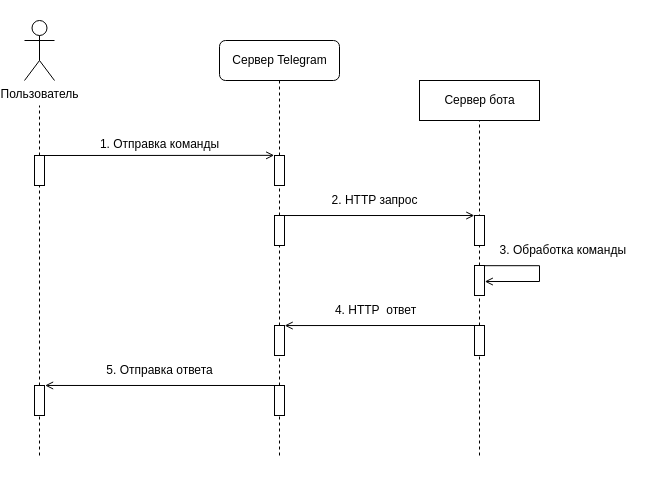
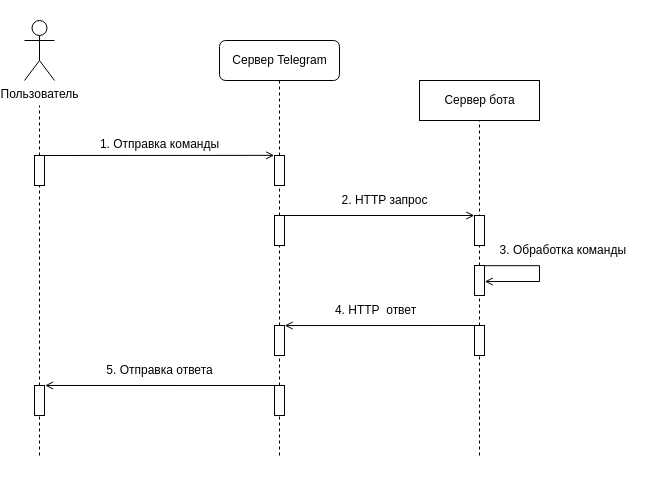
node "2. HTTP запрос": moved (375, 201) -> (385, 201)
